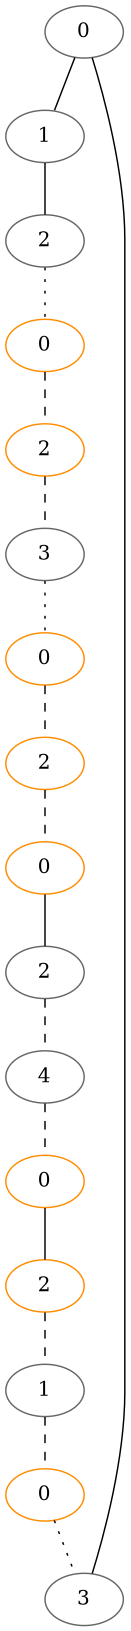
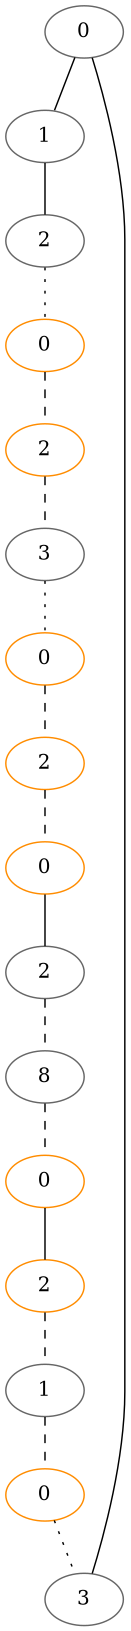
node "4": label "4" -> "8"
